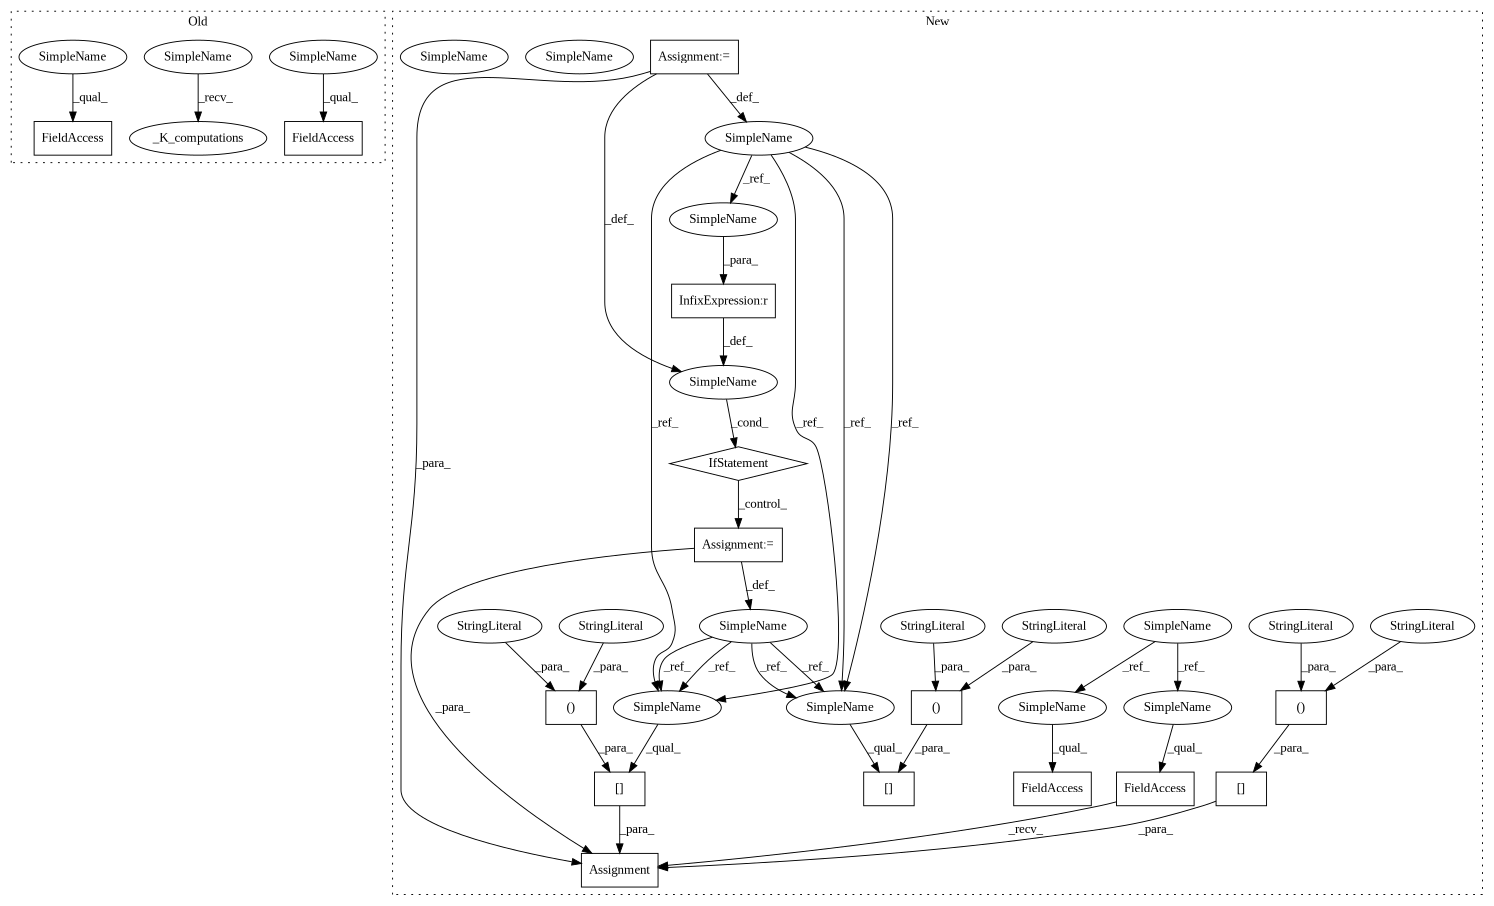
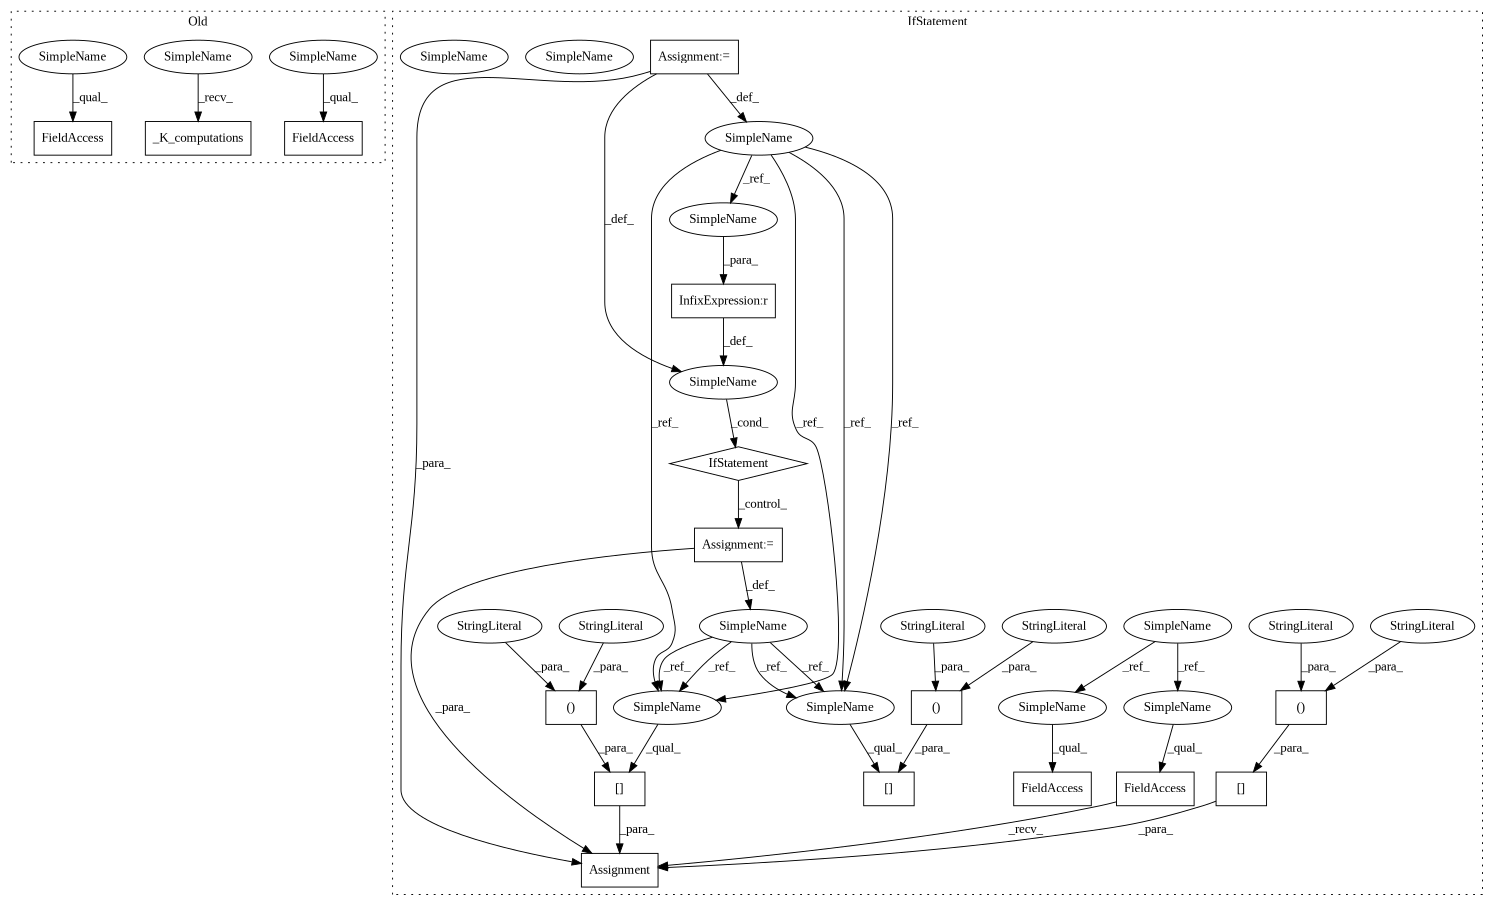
cluster "New": label "New" -> "IfStatement"
node "_K_computations": shape ellipse -> box
